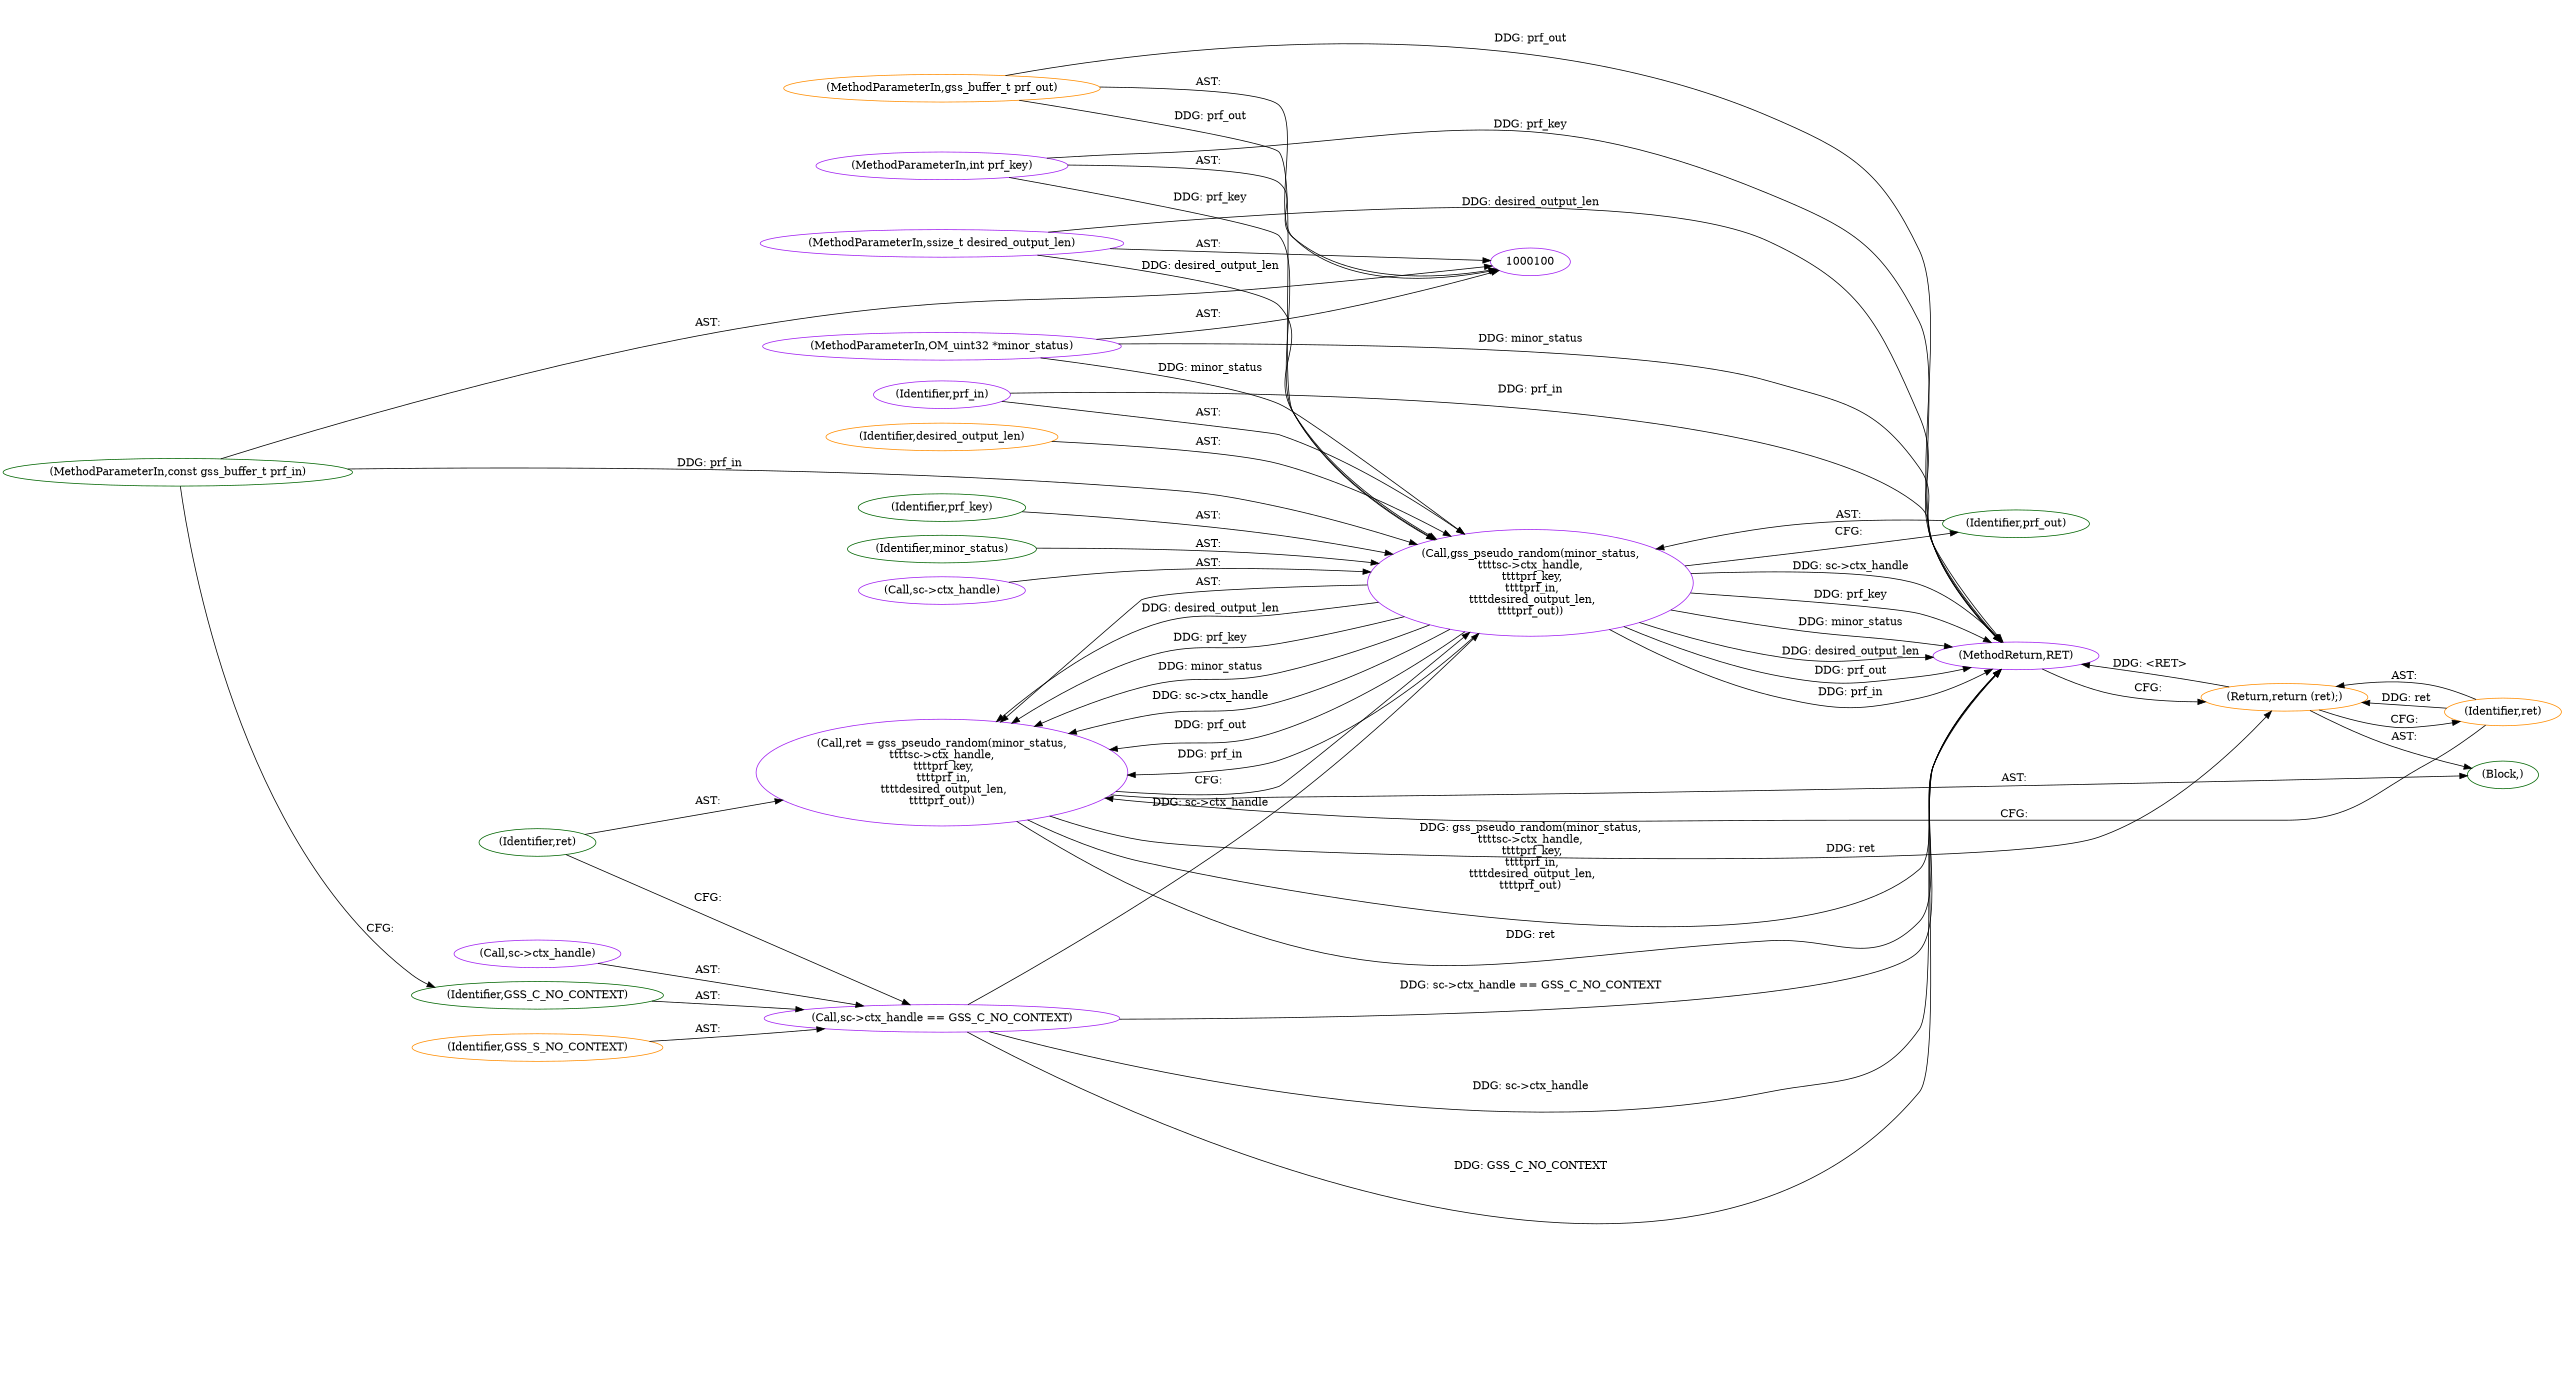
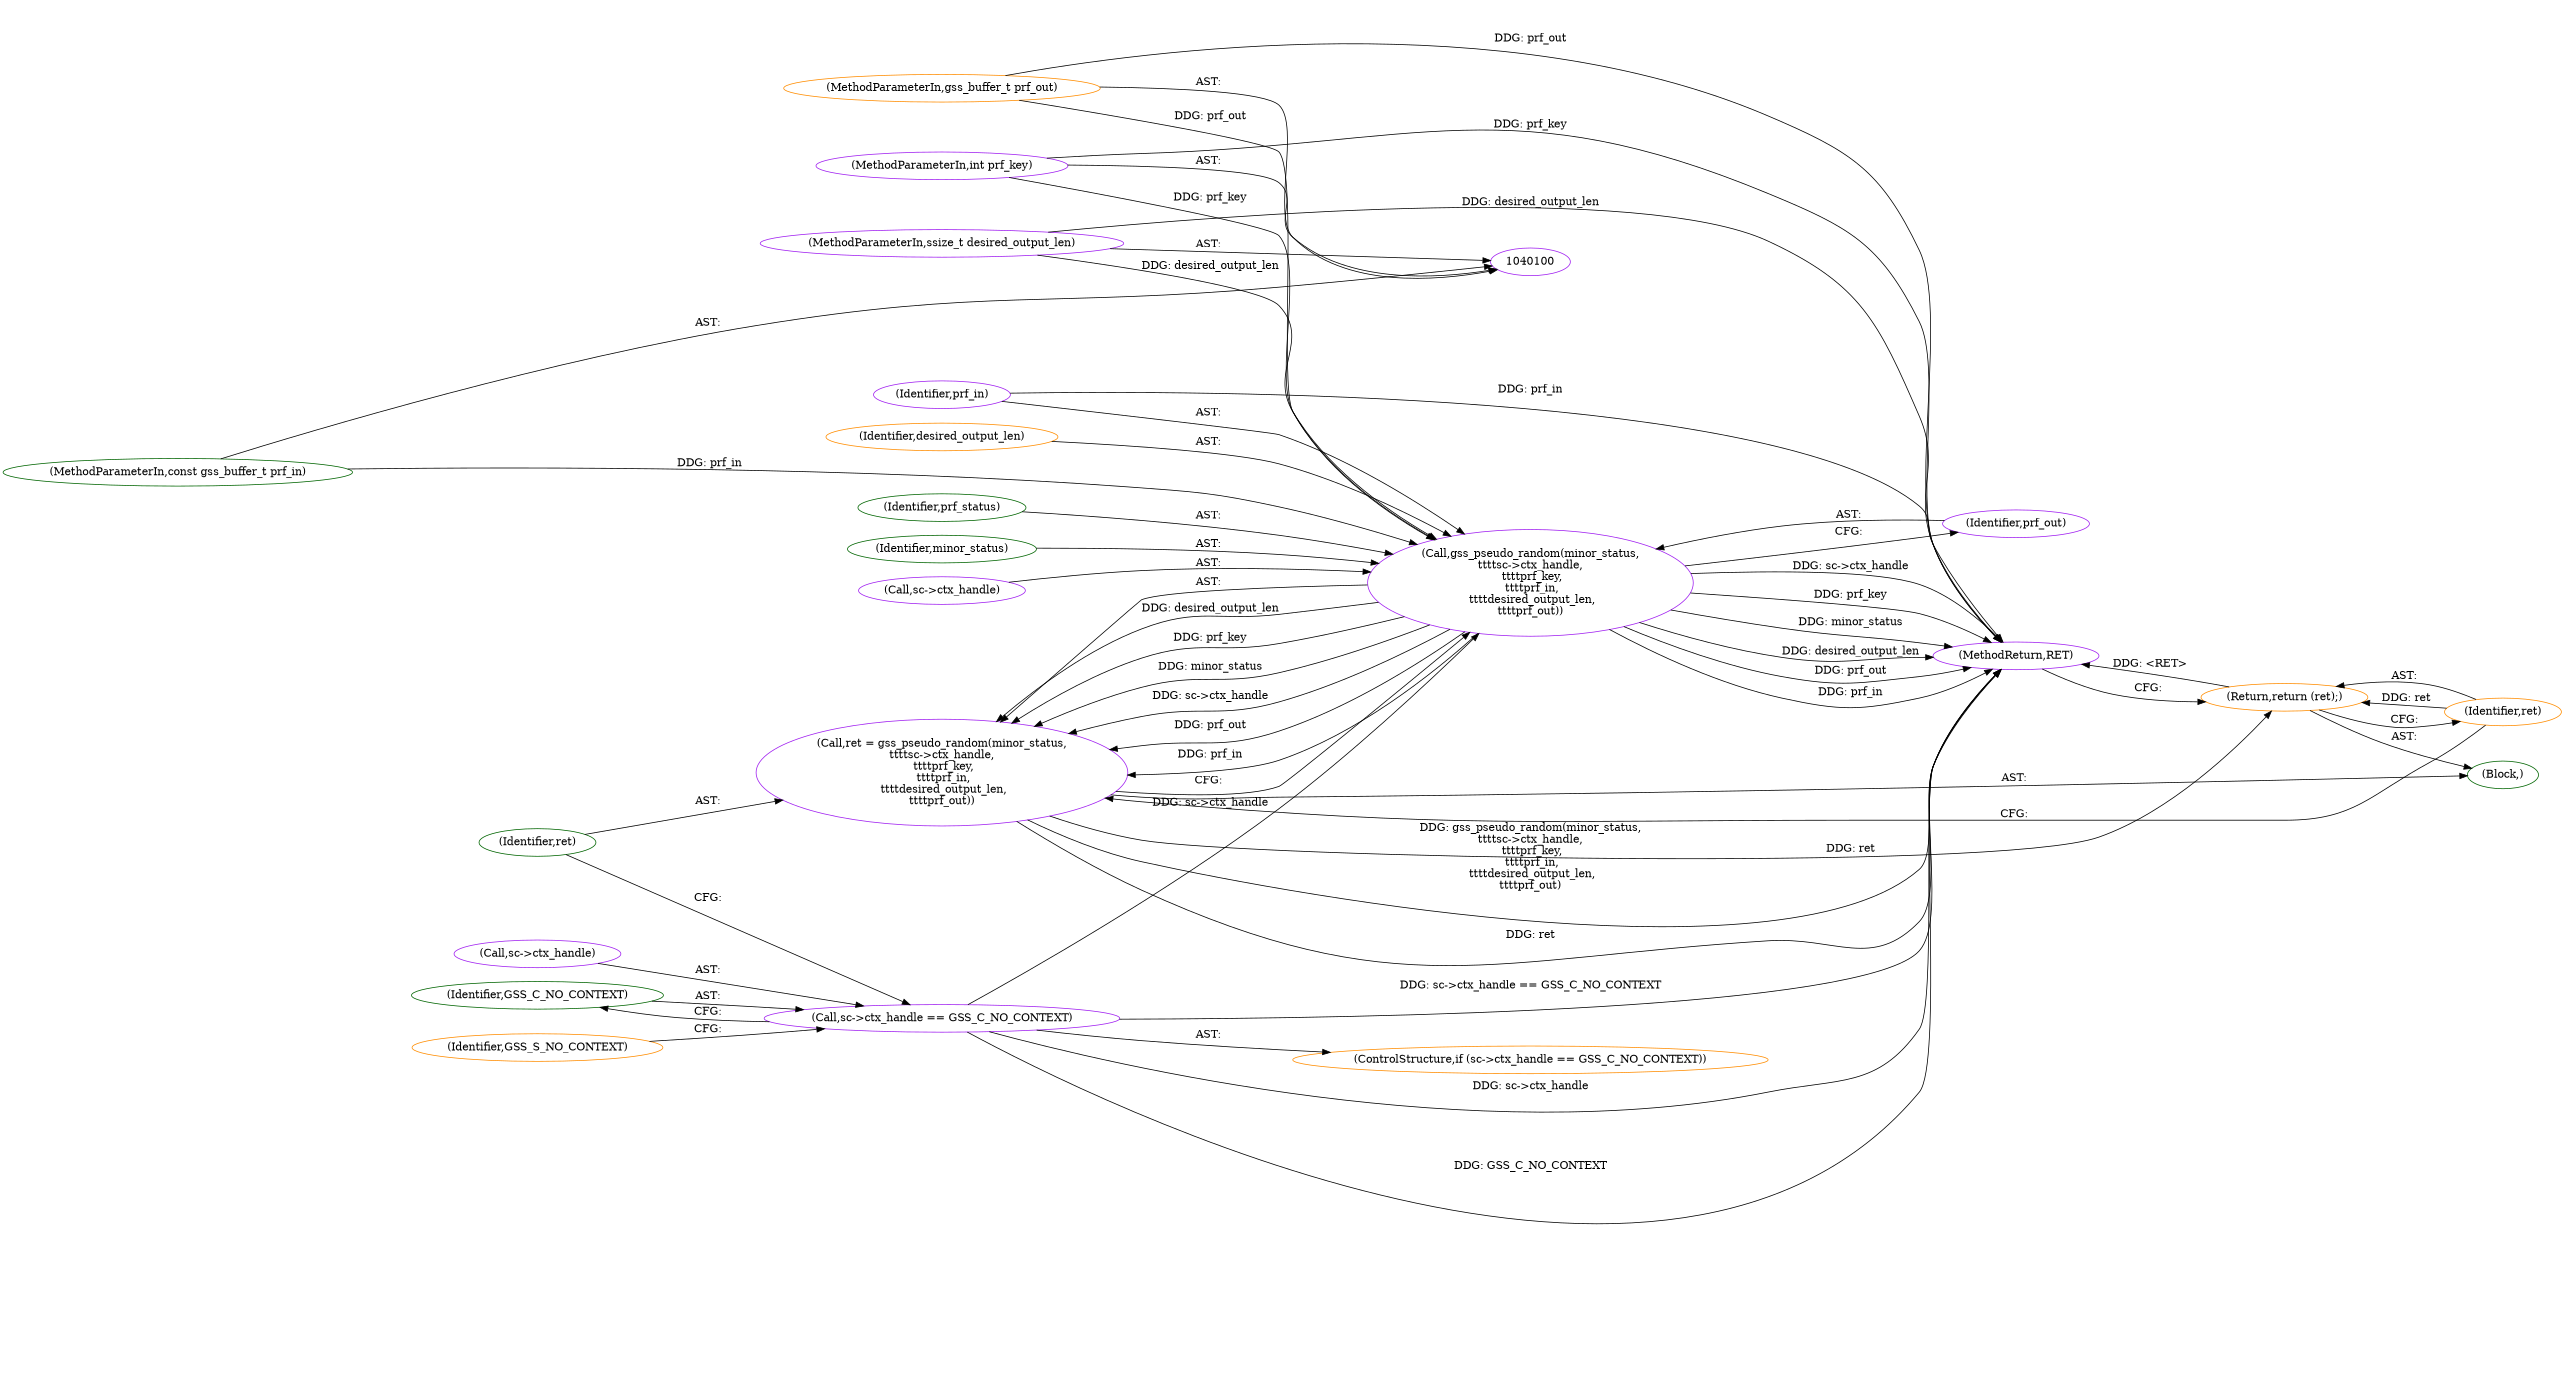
node "1000100": label "1000100" -> "1040100"
node "(MethodParameterIn,OM_uint32 *minor_status)": removed
node "(Identifier,prf_key)": label "(Identifier,prf_key)" -> "(Identifier,prf_status)"
node "(Identifier,prf_out)": color darkgreen -> purple
edge "(MethodParameterIn,const gss_buffer_t prf_in)" -> "(Identifier,GSS_C_NO_CONTEXT)": now "(Call,sc->ctx_handle == GSS_C_NO_CONTEXT)" -> "(Identifier,GSS_C_NO_CONTEXT)"
edge "(Identifier,GSS_S_NO_CONTEXT)" -> "(Call,sc->ctx_handle == GSS_C_NO_CONTEXT)": label "AST: " -> "CFG: "
node "(ControlStructure,if (sc->ctx_handle == GSS_C_NO_CONTEXT))": added
